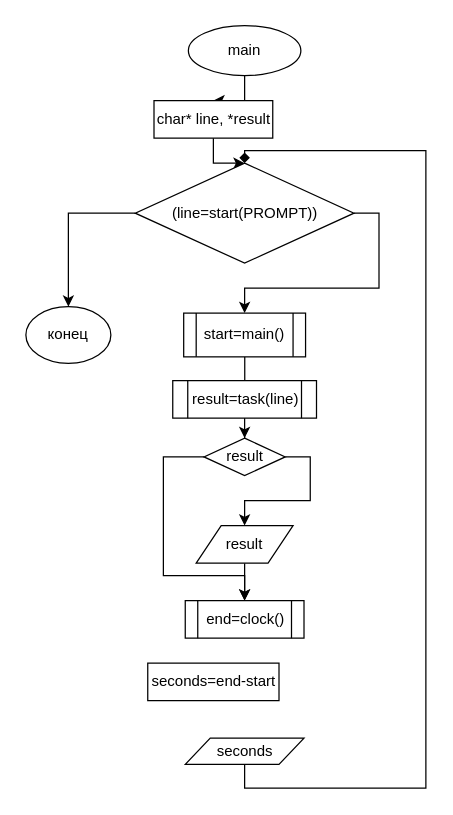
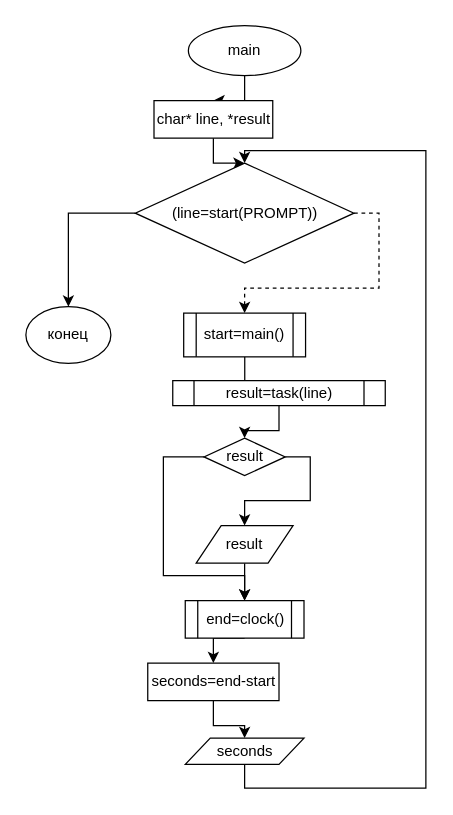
edge "seconds" -> "(line=start(PROMPT))": arrowhead diamond -> classic
edge "(line=start(PROMPT))" -> "start=main()": style solid -> dashed
node "result=task(line)": size 144x38 -> 213x25
edge "end=clock()" -> "seconds=end-start": added
edge "seconds=end-start" -> "seconds": added
